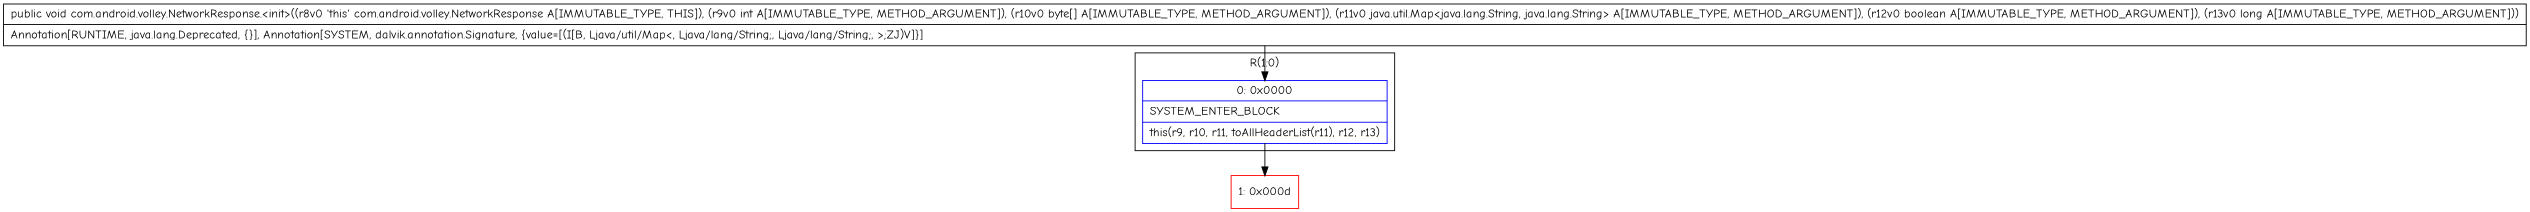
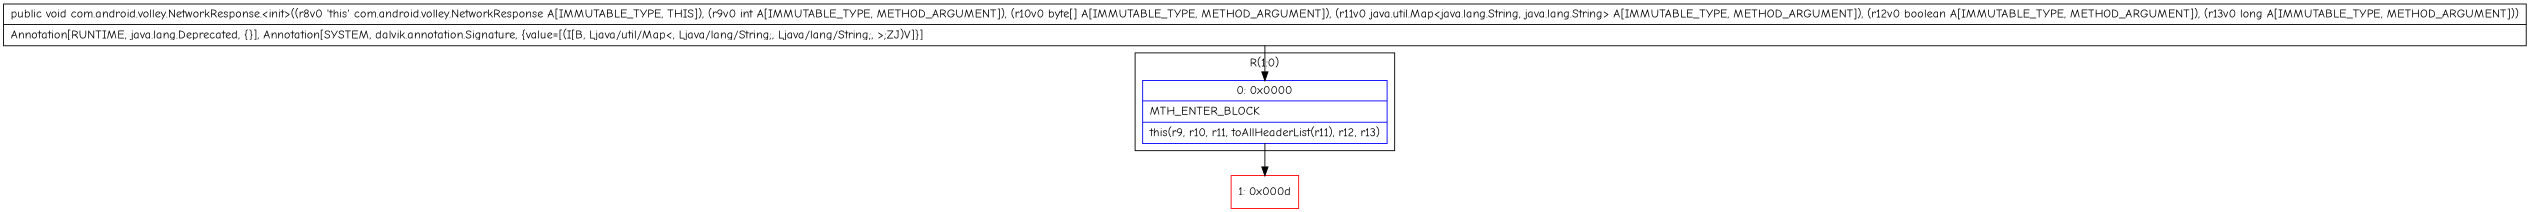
node "0: 0x0000": text "SYSTEM_ENTER_BLOCK" -> "MTH_ENTER_BLOCK"
